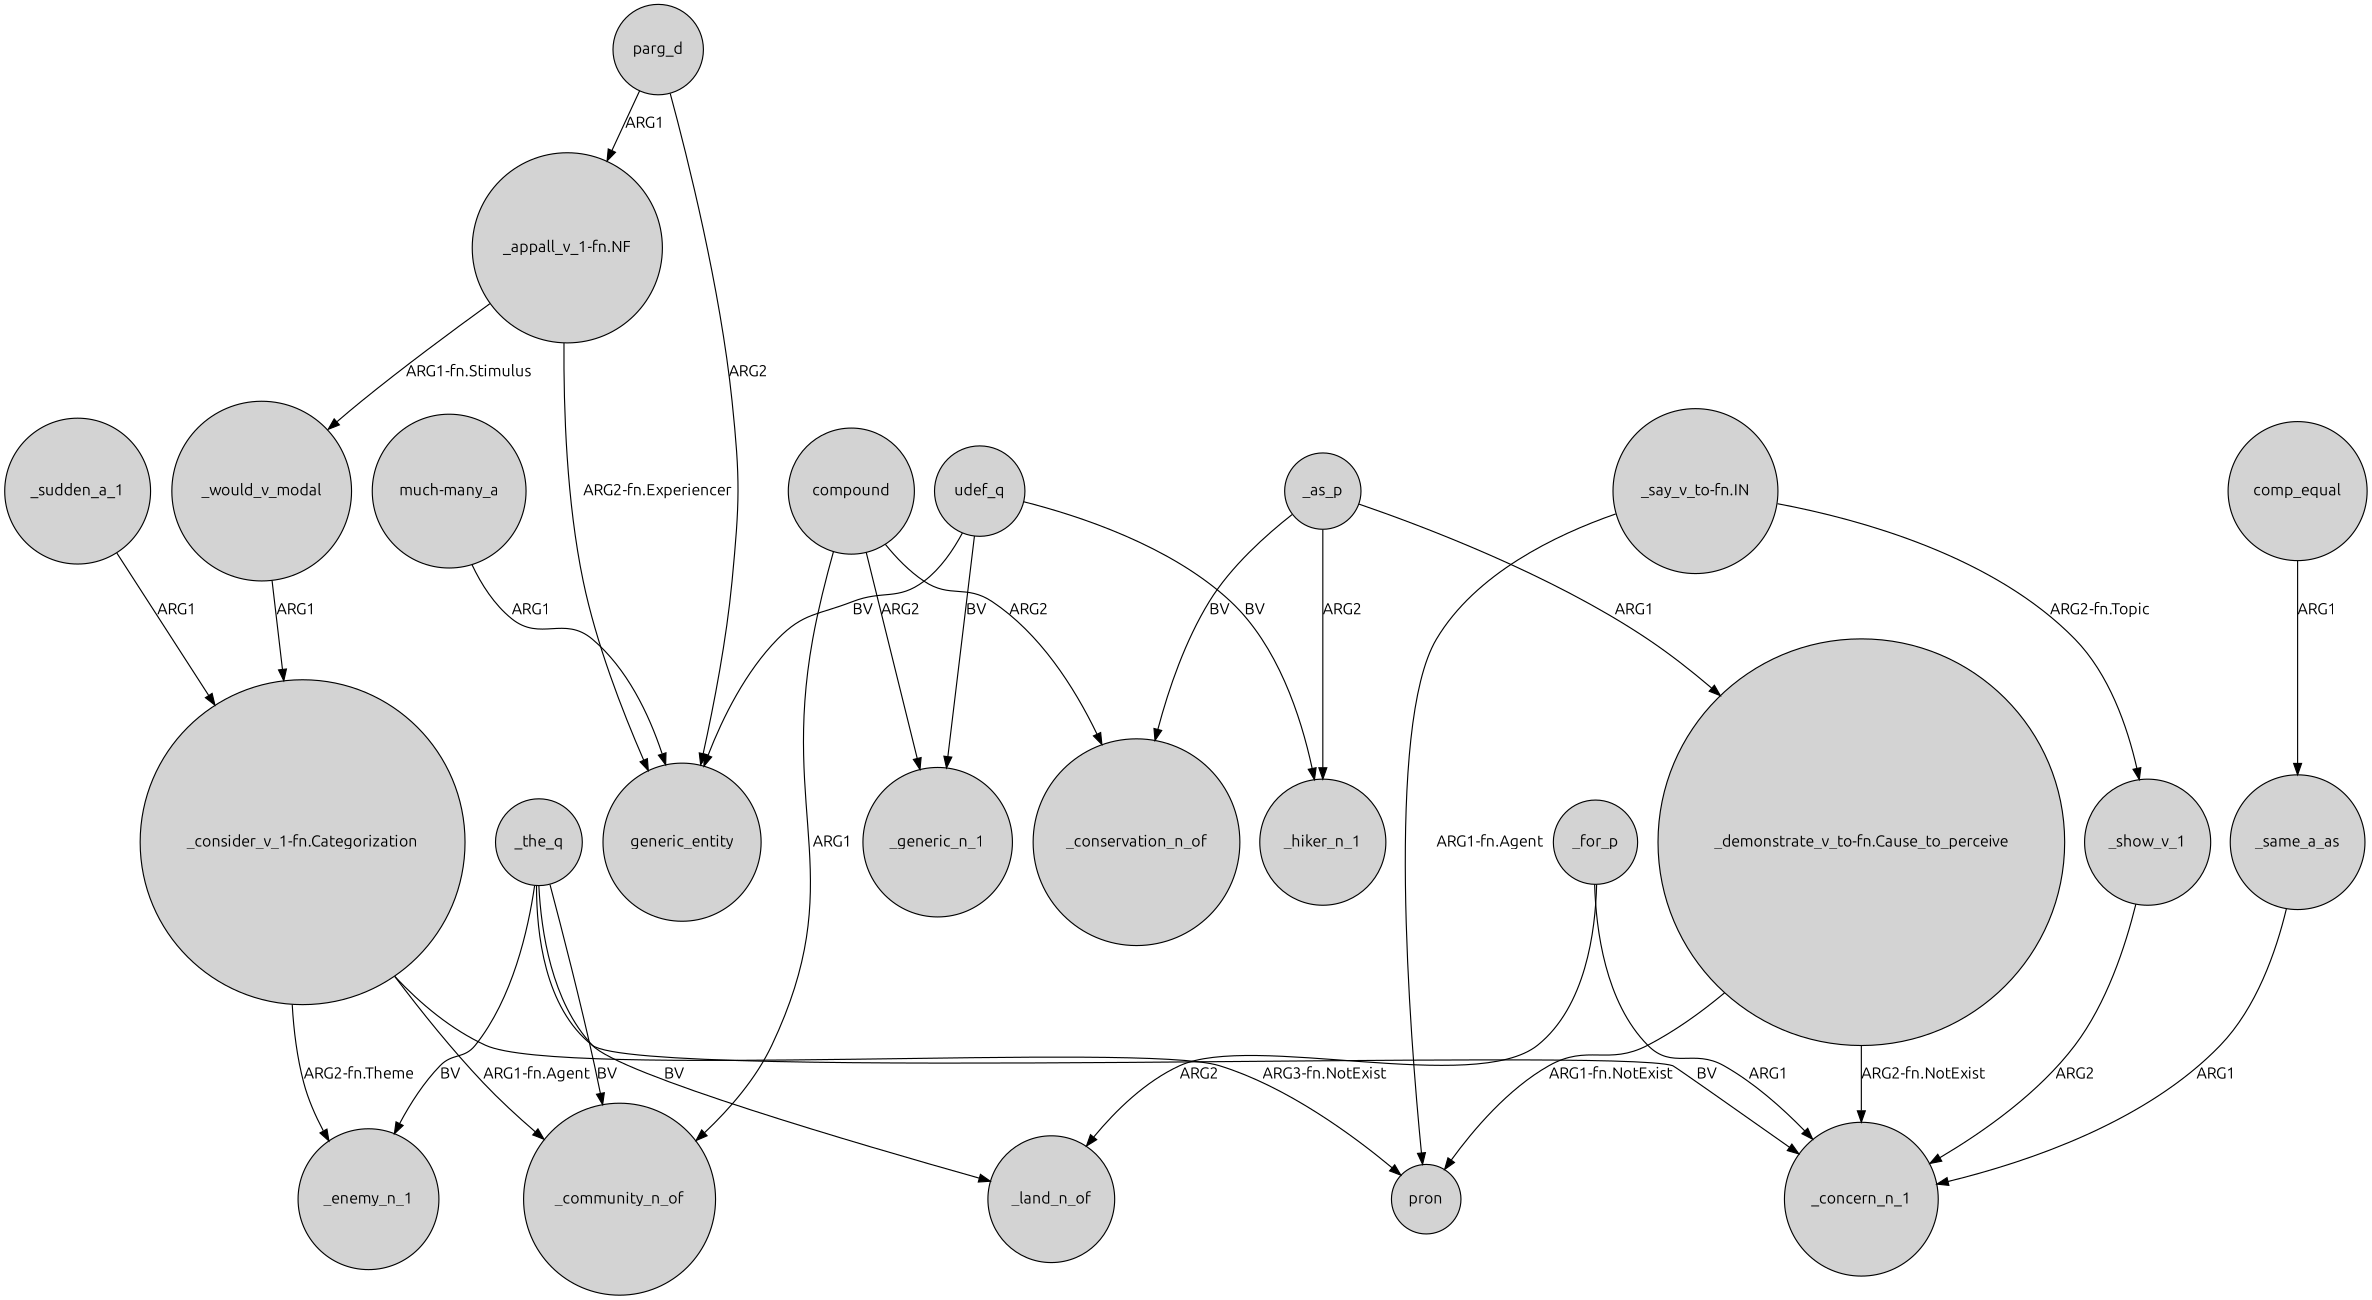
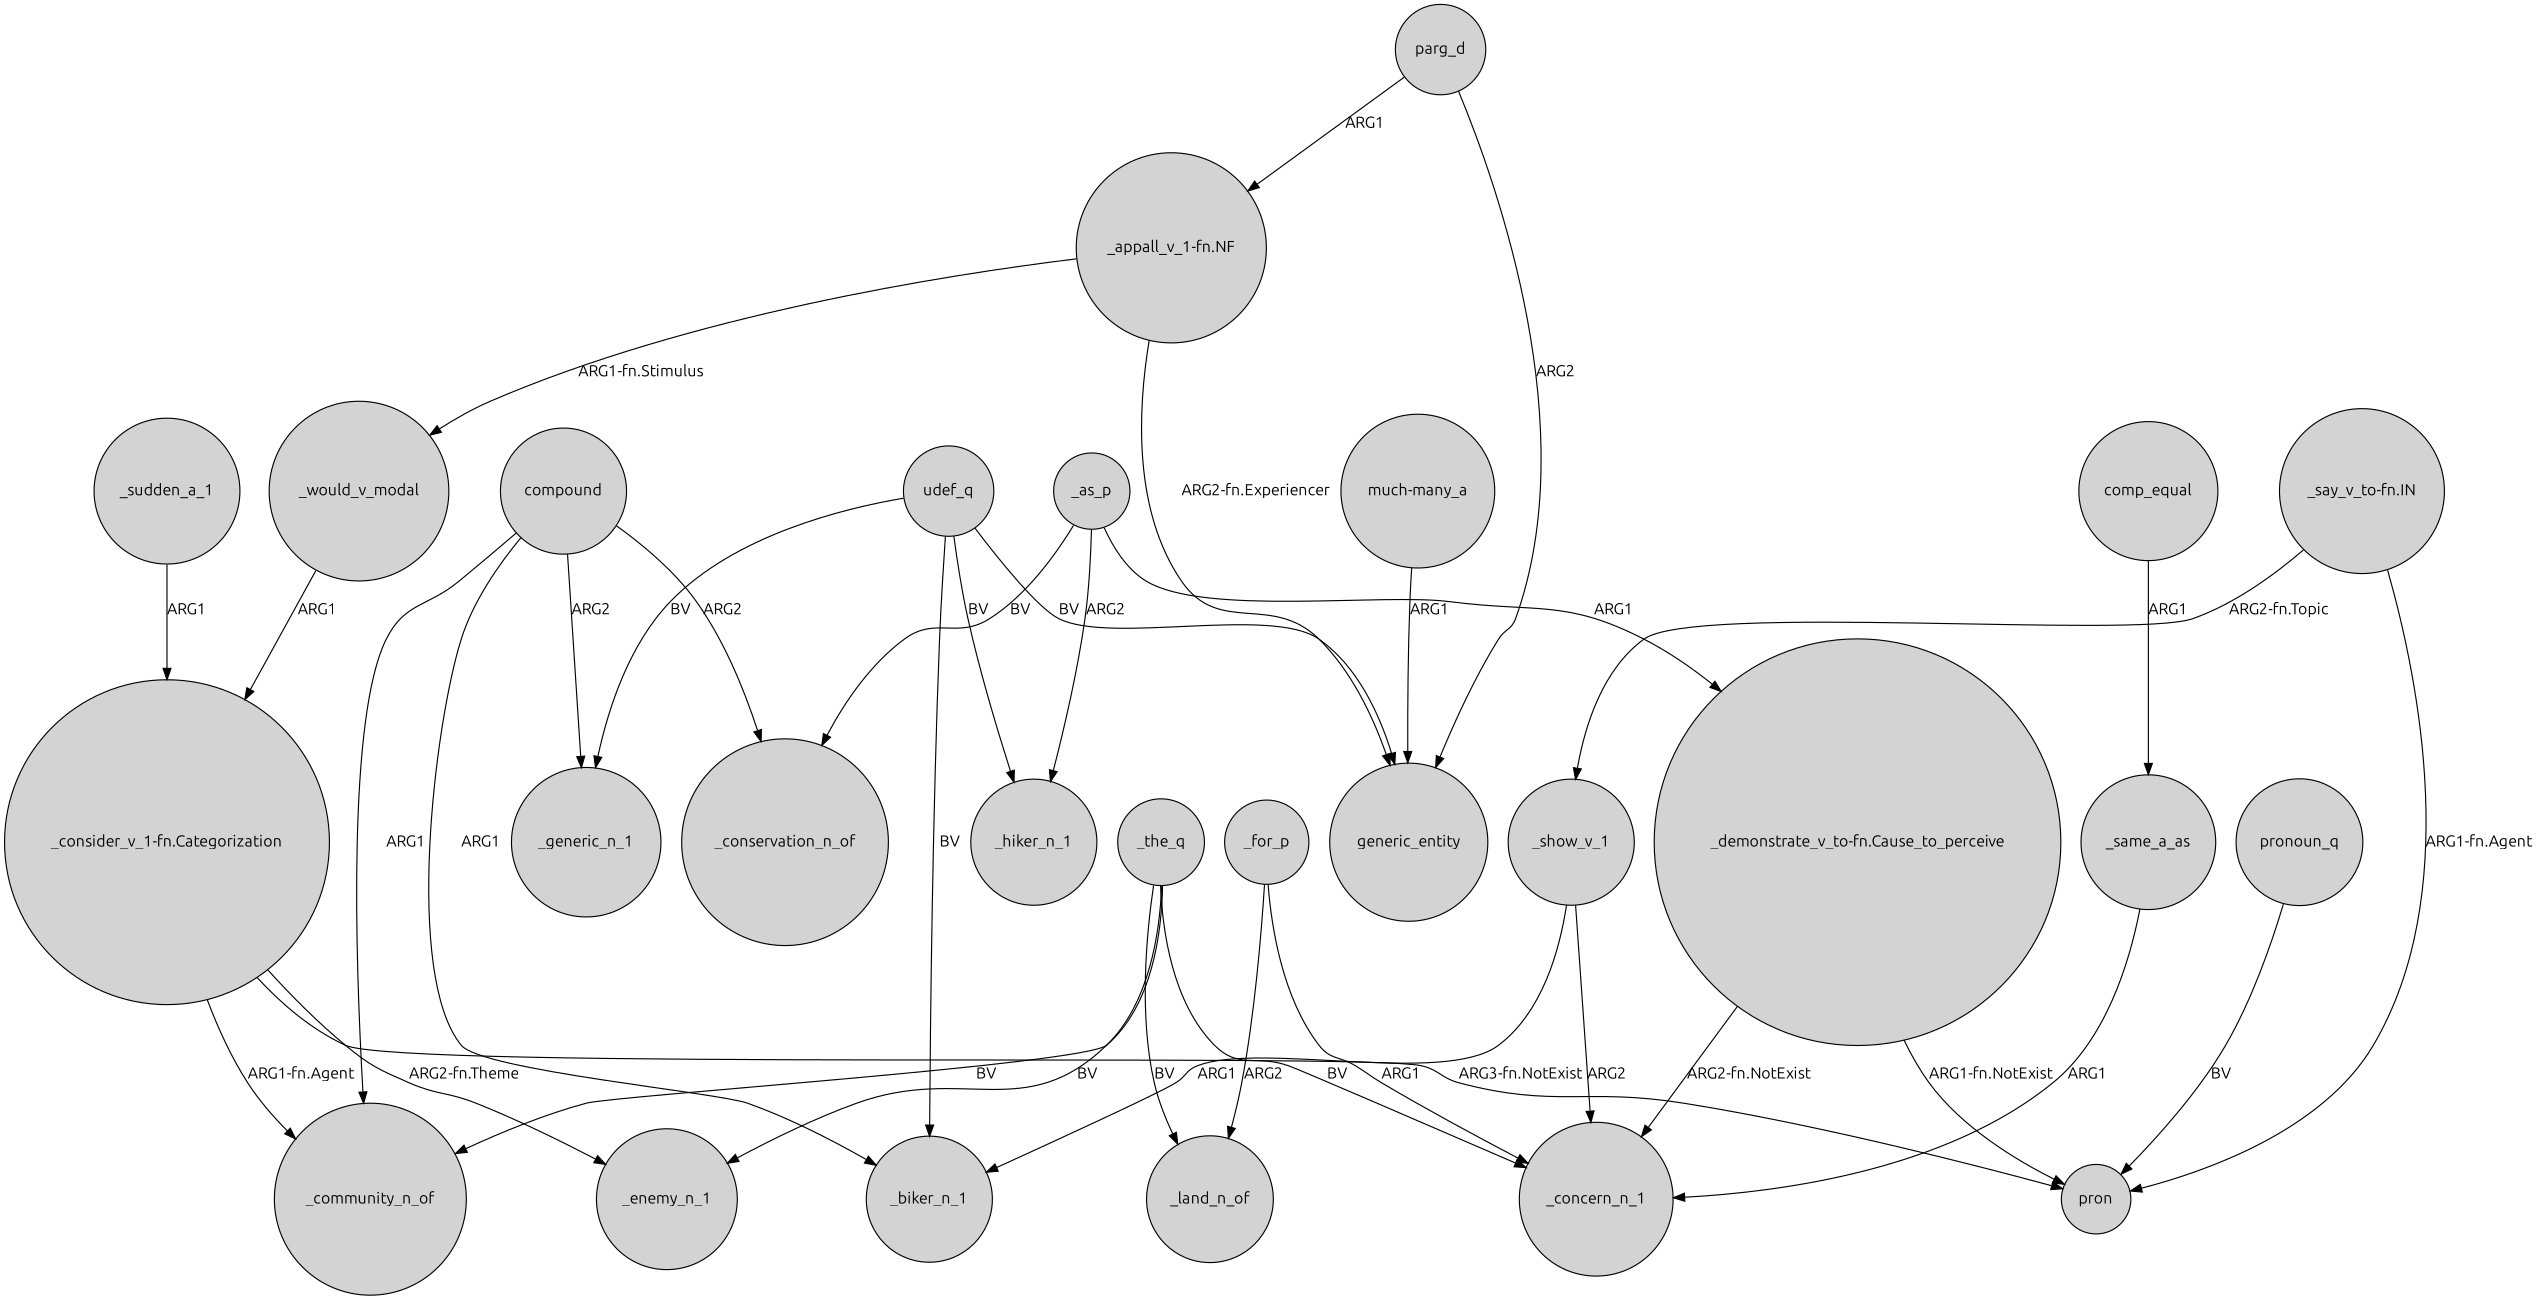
node "pronoun_q": added
node "_biker_n_1": added
